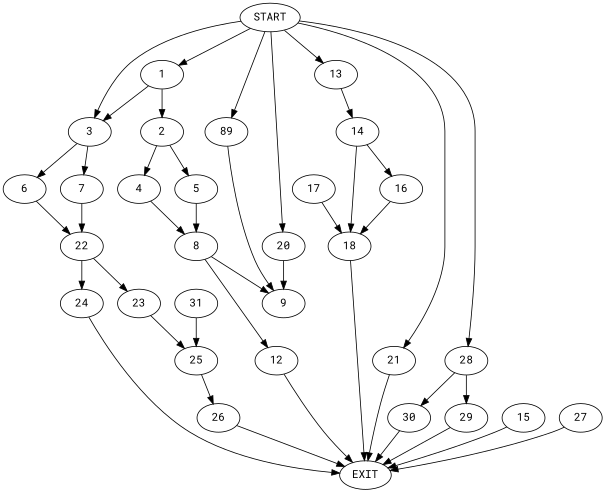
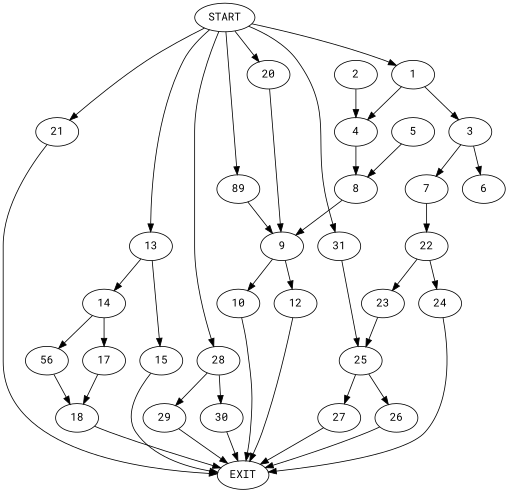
edge "START" -> "3": now "START" -> "31"
edge "1" -> "2": now "1" -> "4"
edge "2" -> "5": removed
edge "14" -> "18": now "14" -> "17"
node "16": label "16" -> "56"
edge "6" -> "22": removed
edge "13" -> "15": added
edge "8" -> "12": now "9" -> "12"
node "10": added
edge "25" -> "27": added
